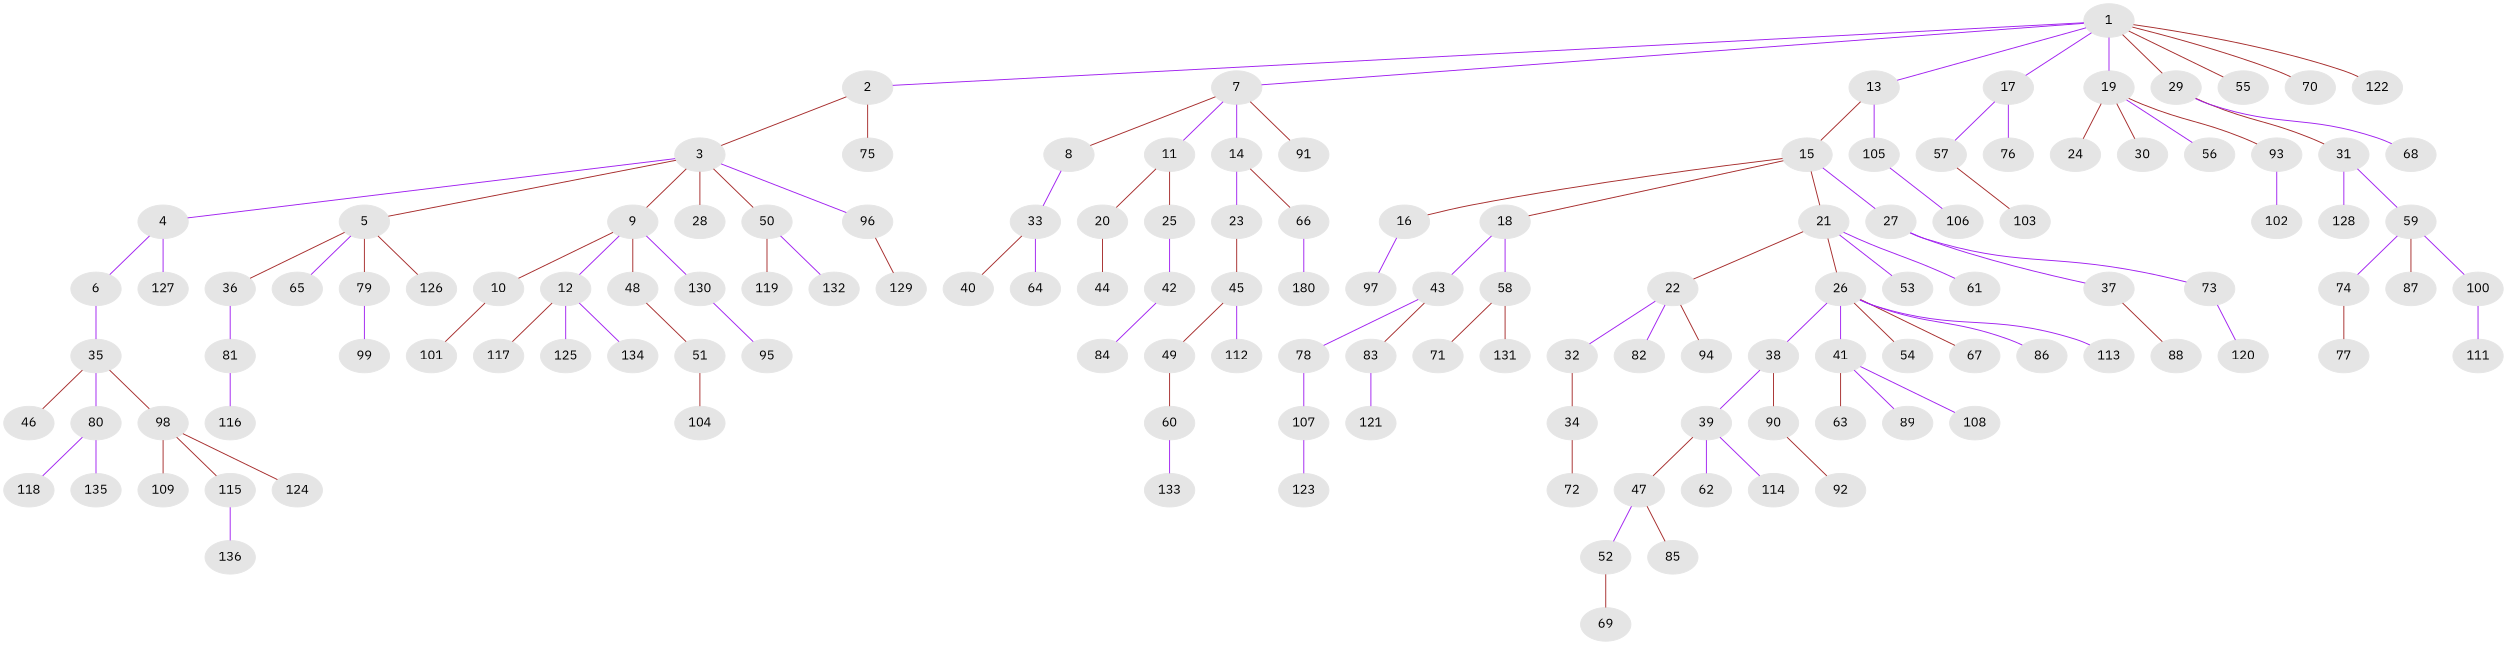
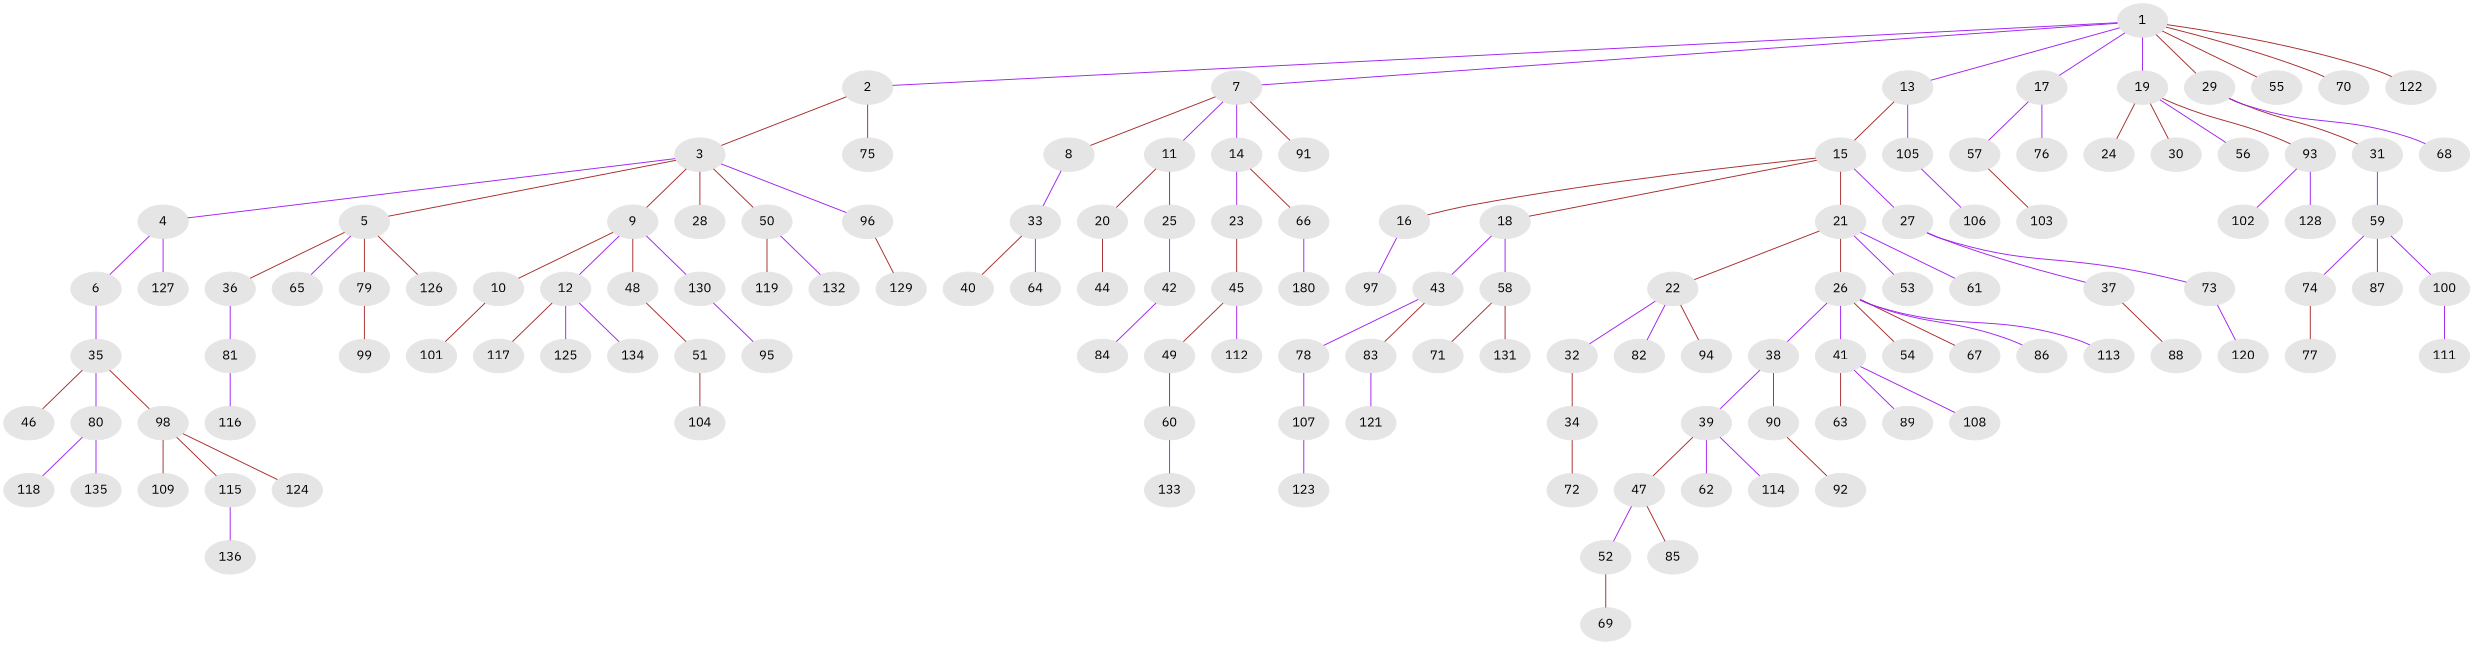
edge "31" -- "128": now "93" -- "128"
edge "79" -- "99": color purple -> brown
